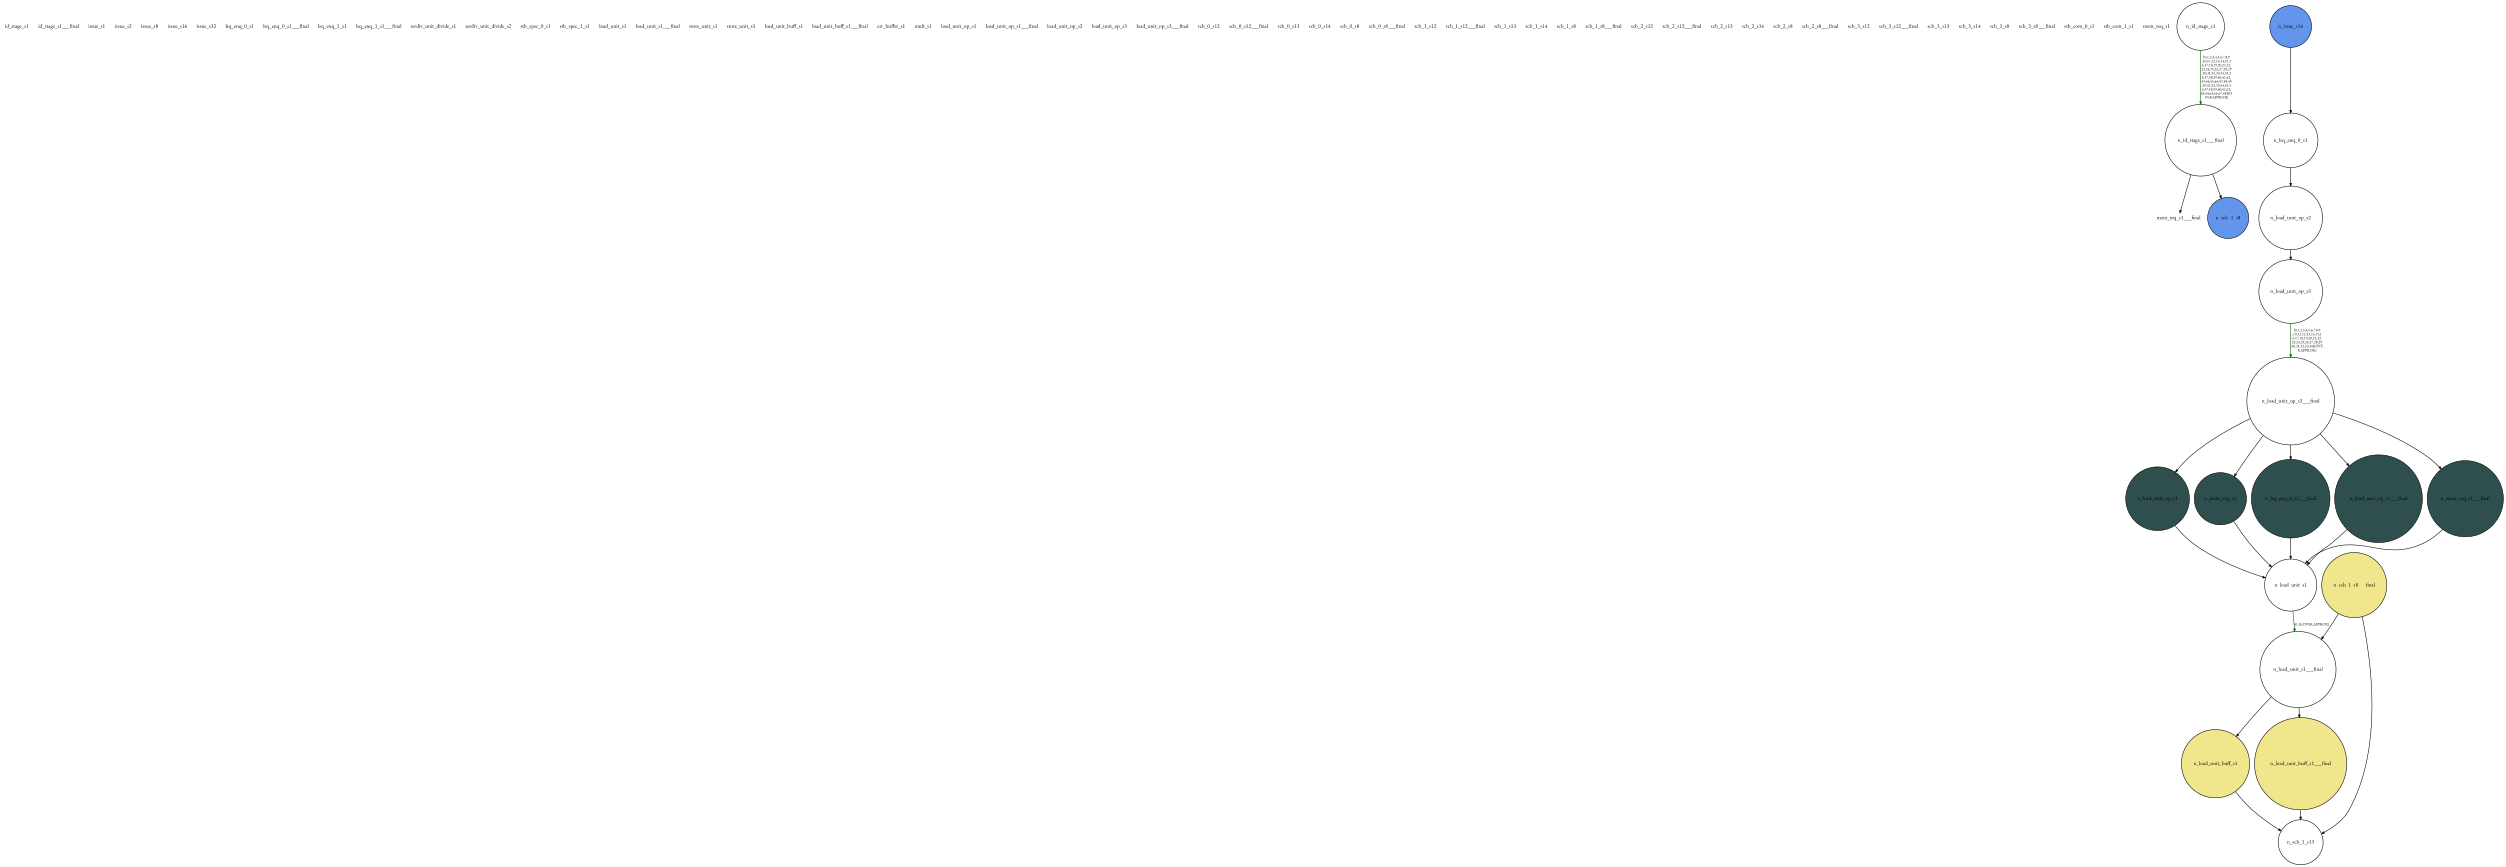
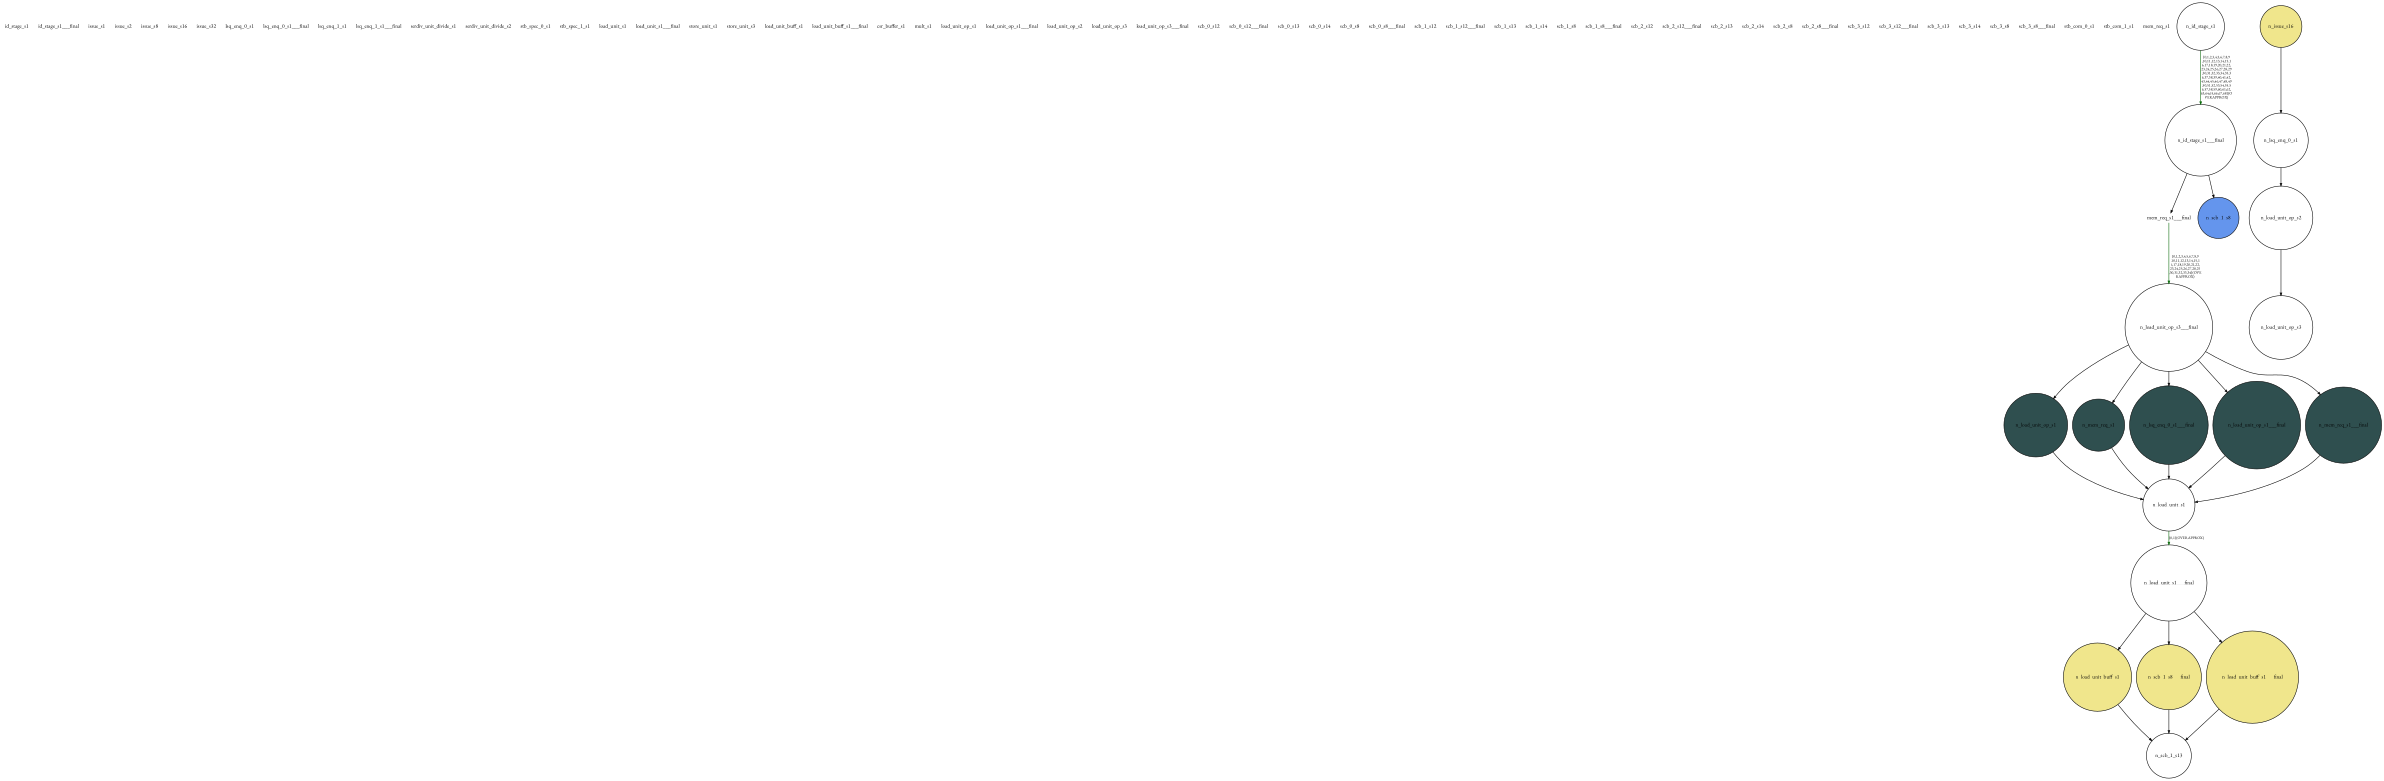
node "n_issue_s16": fillcolor #6495ed -> #f0e68c
edge "n_load_unit_op_s3" -> "n_load_unit_op_s3___final": now "mem_req_s1___final" -> "n_load_unit_op_s3___final"
edge "n_scb_1_s8___final" -> "n_load_unit_s1___final": reversed
